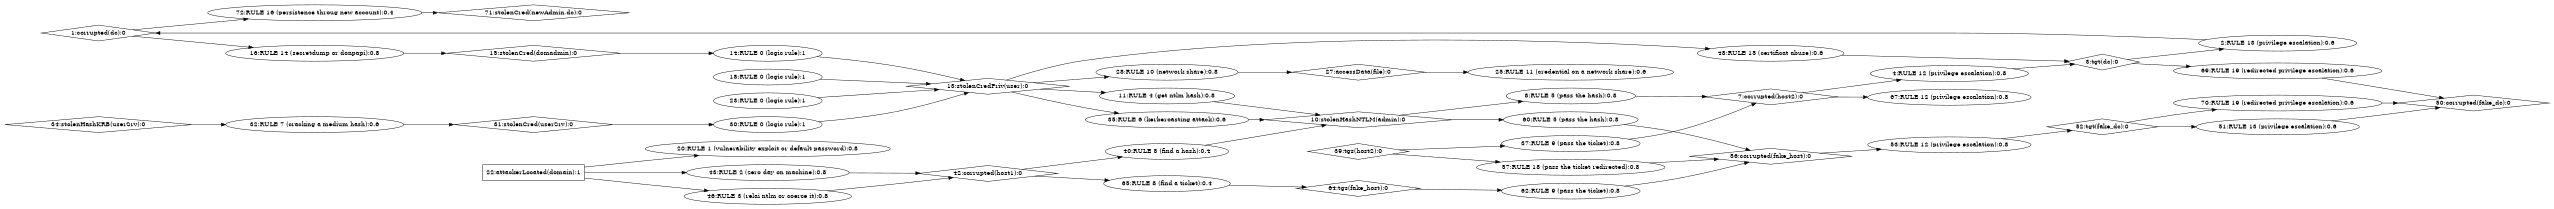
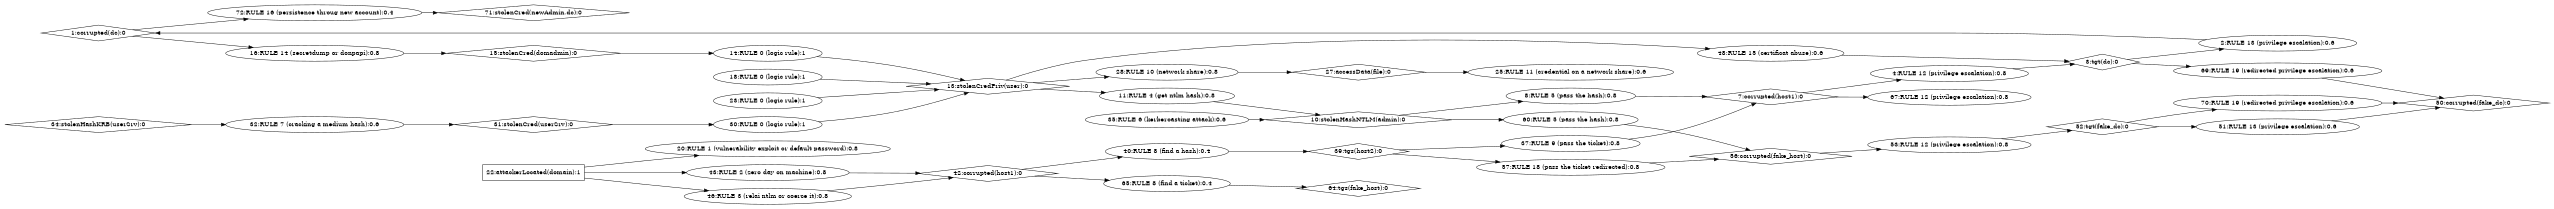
node "7:corrupted(host2):0": label "7:corrupted(host2):0" -> "7:corrupted(host1):0"
edge "13:stolenCredPriv(user):0" -> "35:RULE 6 (kerberoasting attack):0.6": removed
edge "40:RULE 8 (find a hash):0.4" -> "10:stolenHashNTLM(admin):0": now "40:RULE 8 (find a hash):0.4" -> "39:tgs(host2):0"
node "62:RULE 9 (pass the ticket):0.8": removed
